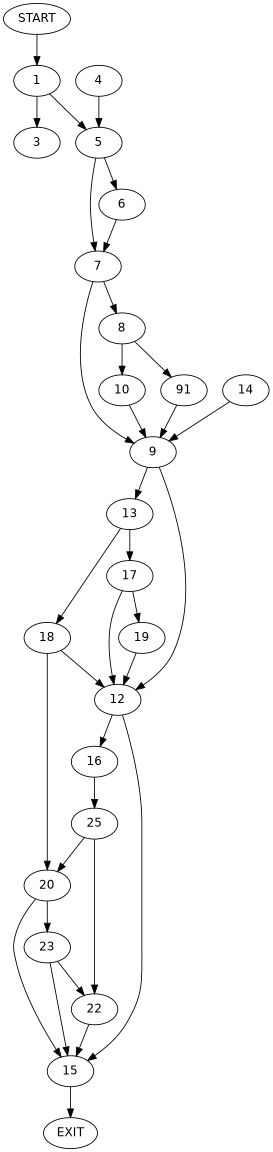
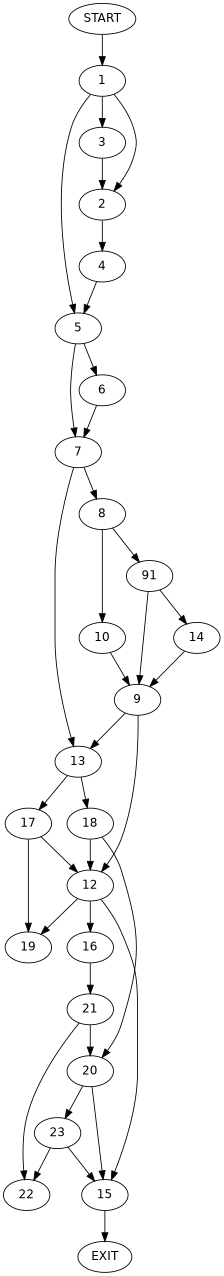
node "2": added
edge "7" -> "9": now "7" -> "13"
edge "91" -> "14": added
edge "19" -> "12": reversed
node "25": label "25" -> "21"
edge "22" -> "15": removed
